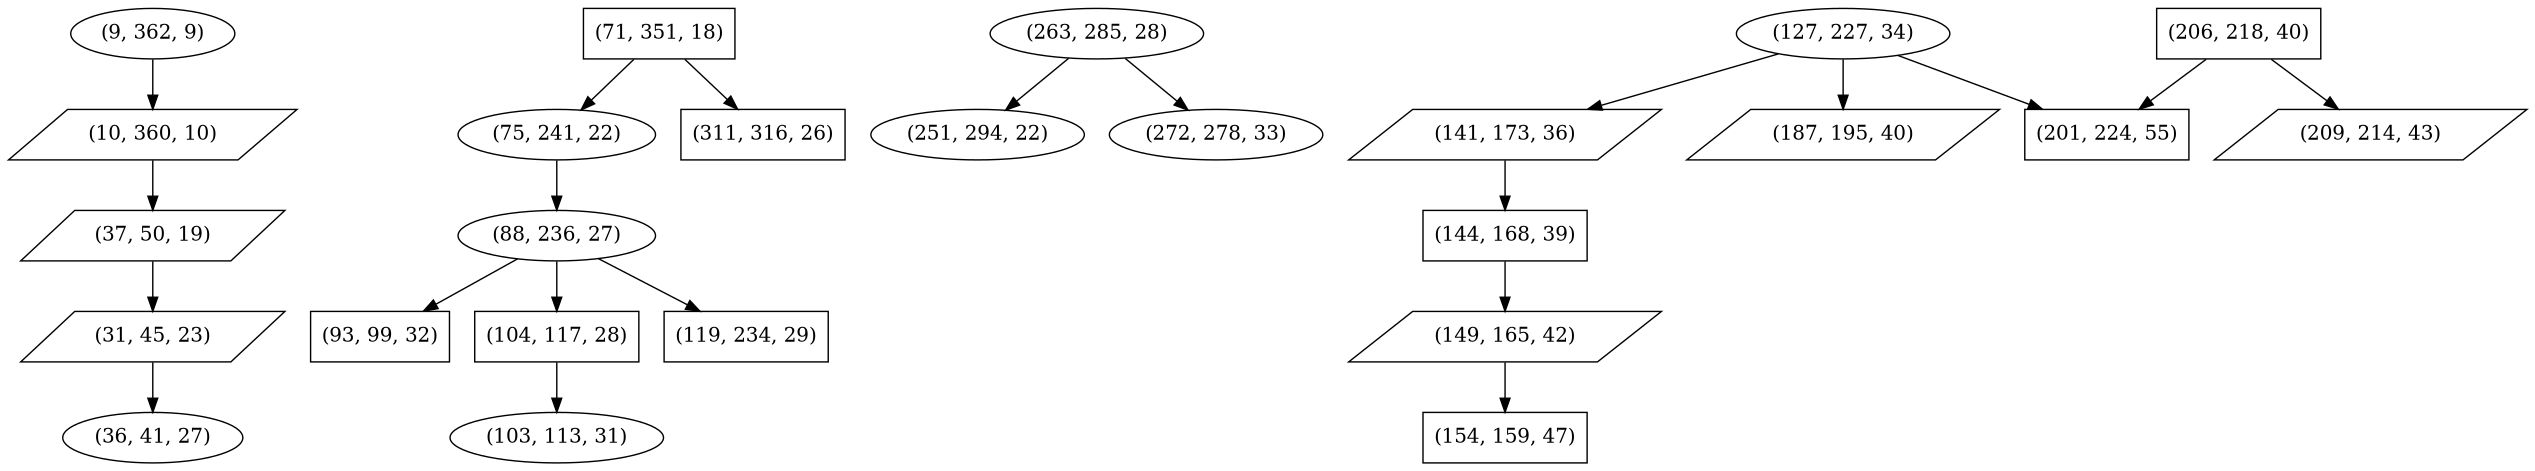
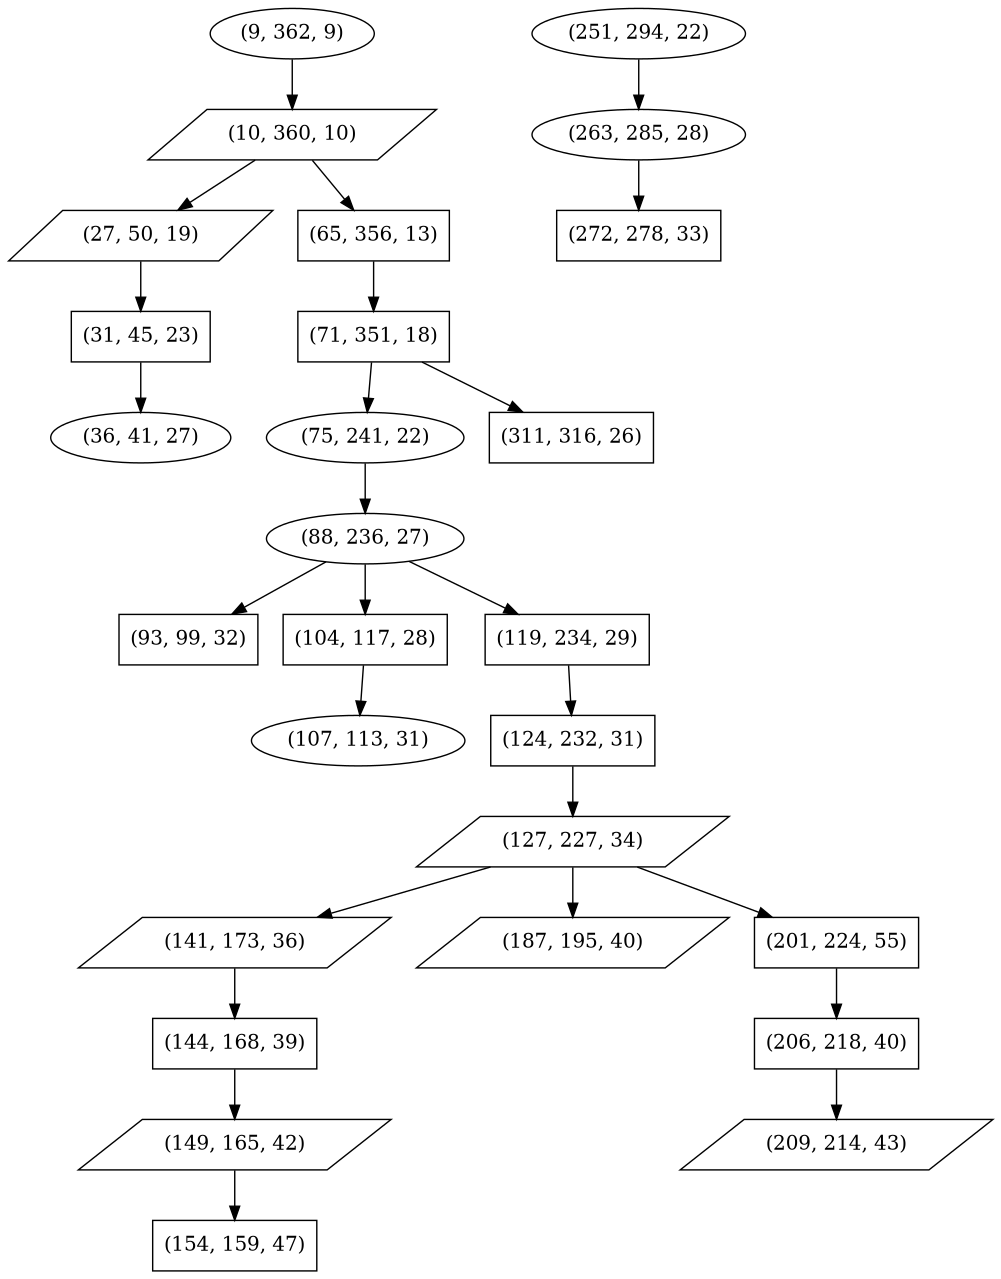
node "(127, 227, 34)": shape ellipse -> parallelogram
edge "(263, 285, 28)" -> "(251, 294, 22)": reversed
edge "(206, 218, 40)" -> "(201, 224, 55)": reversed
node "(272, 278, 33)": shape ellipse -> box
node "(37, 50, 19)": label "(37, 50, 19)" -> "(27, 50, 19)"
node "(65, 356, 13)": added
node "(31, 45, 23)": shape parallelogram -> box
node "(103, 113, 31)": label "(103, 113, 31)" -> "(107, 113, 31)"
node "(124, 232, 31)": added
